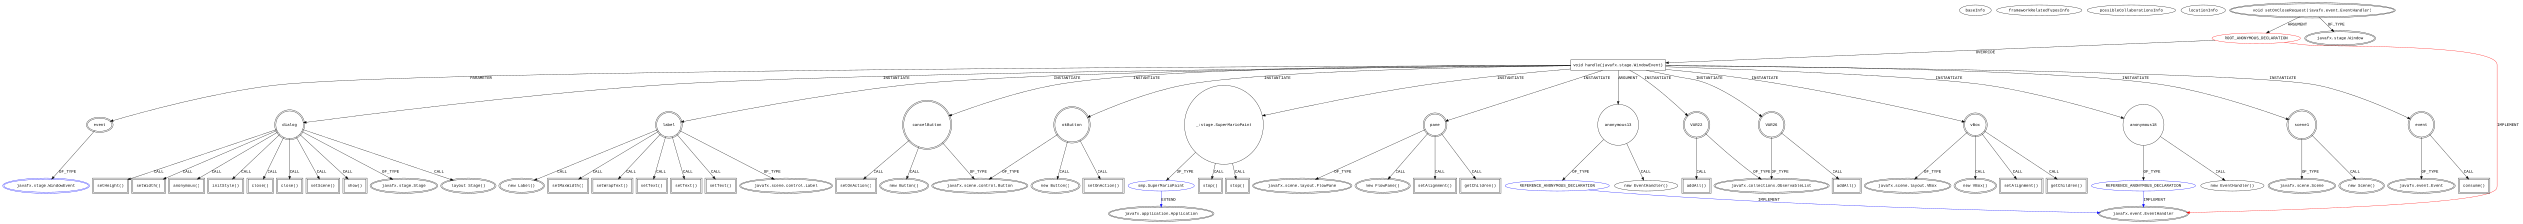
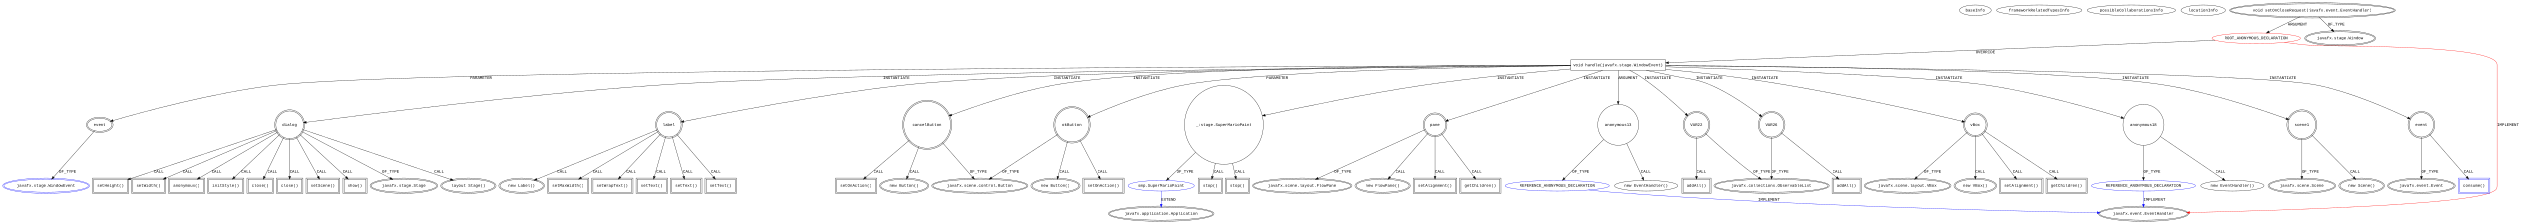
edge "void handle(javafx.stage.WindowEvent)" -> "okButton": label "INSTANTIATE" -> "PARAMETER"
node "javafx.scene.control.Label": removed
node "consume()": color black -> blue
